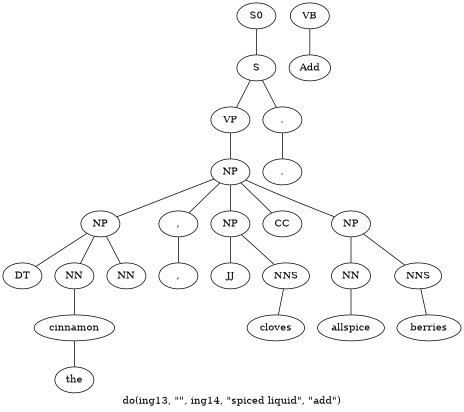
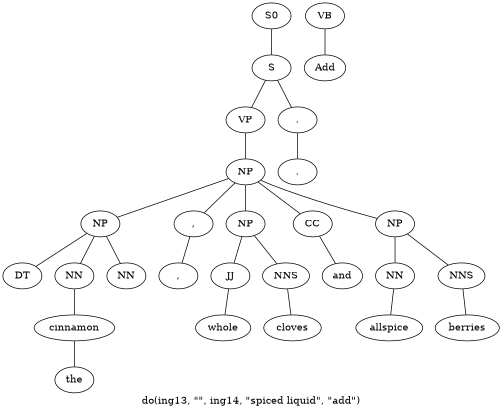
node "and": added
node "whole": added
